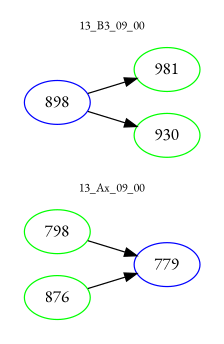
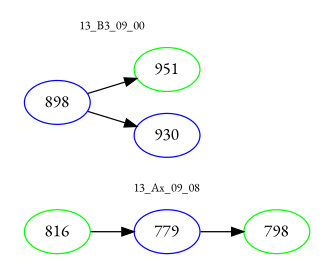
node "981": label "981" -> "951"
node "930": color green -> blue
cluster "13_Ax_09_00": label "13_Ax_09_00" -> "13_Ax_09_08"
edge "798" -> "779": reversed
node "876": label "876" -> "816"
